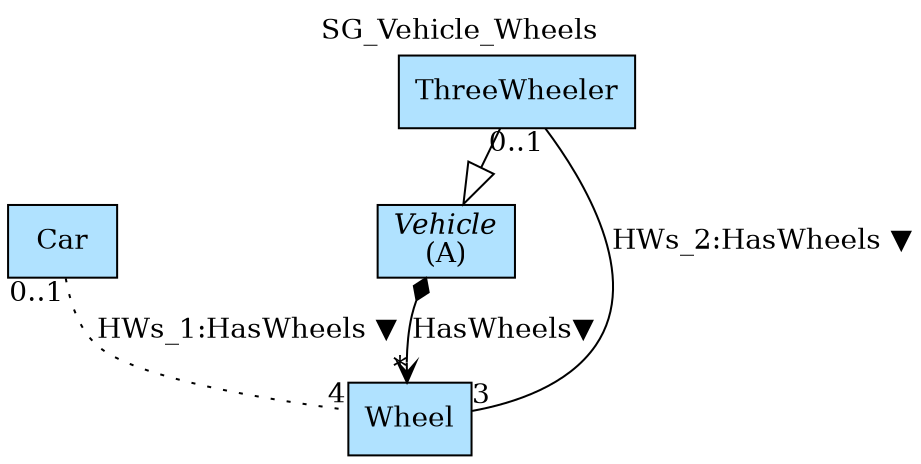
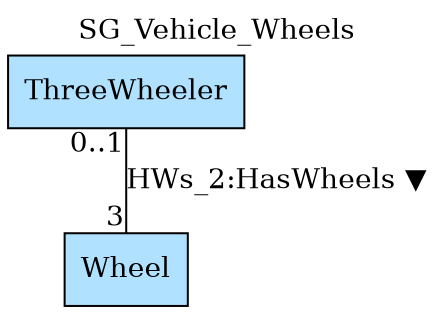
node "Car": removed
node "Vehicle": removed
